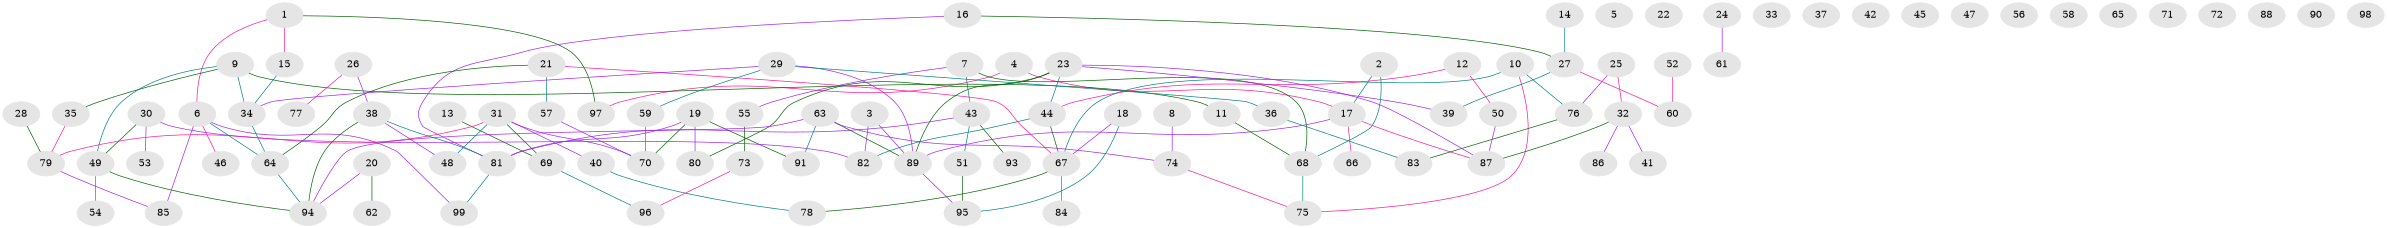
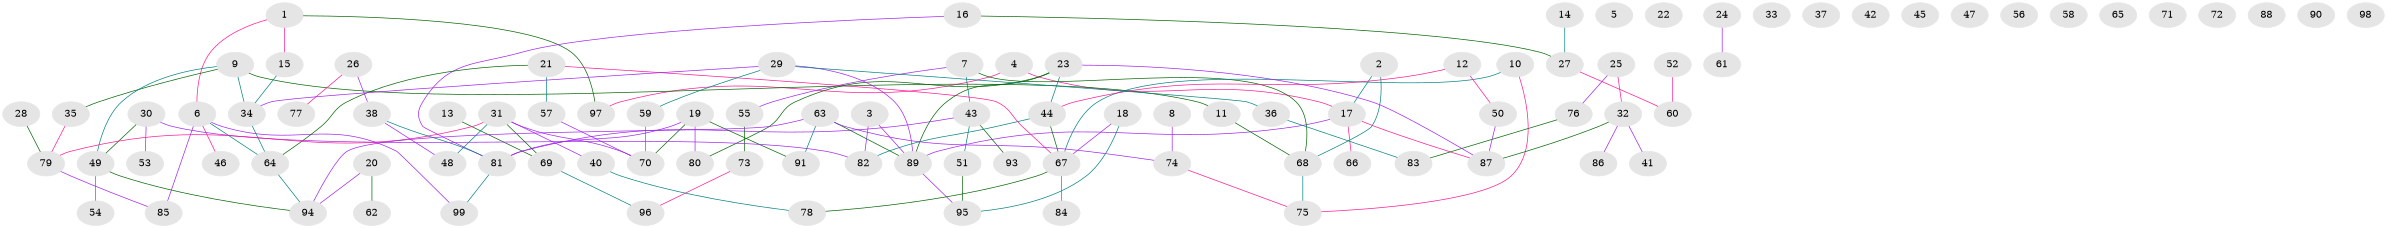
edge "10" -- "76": removed
node "39": removed
edge "38" -- "94": removed
